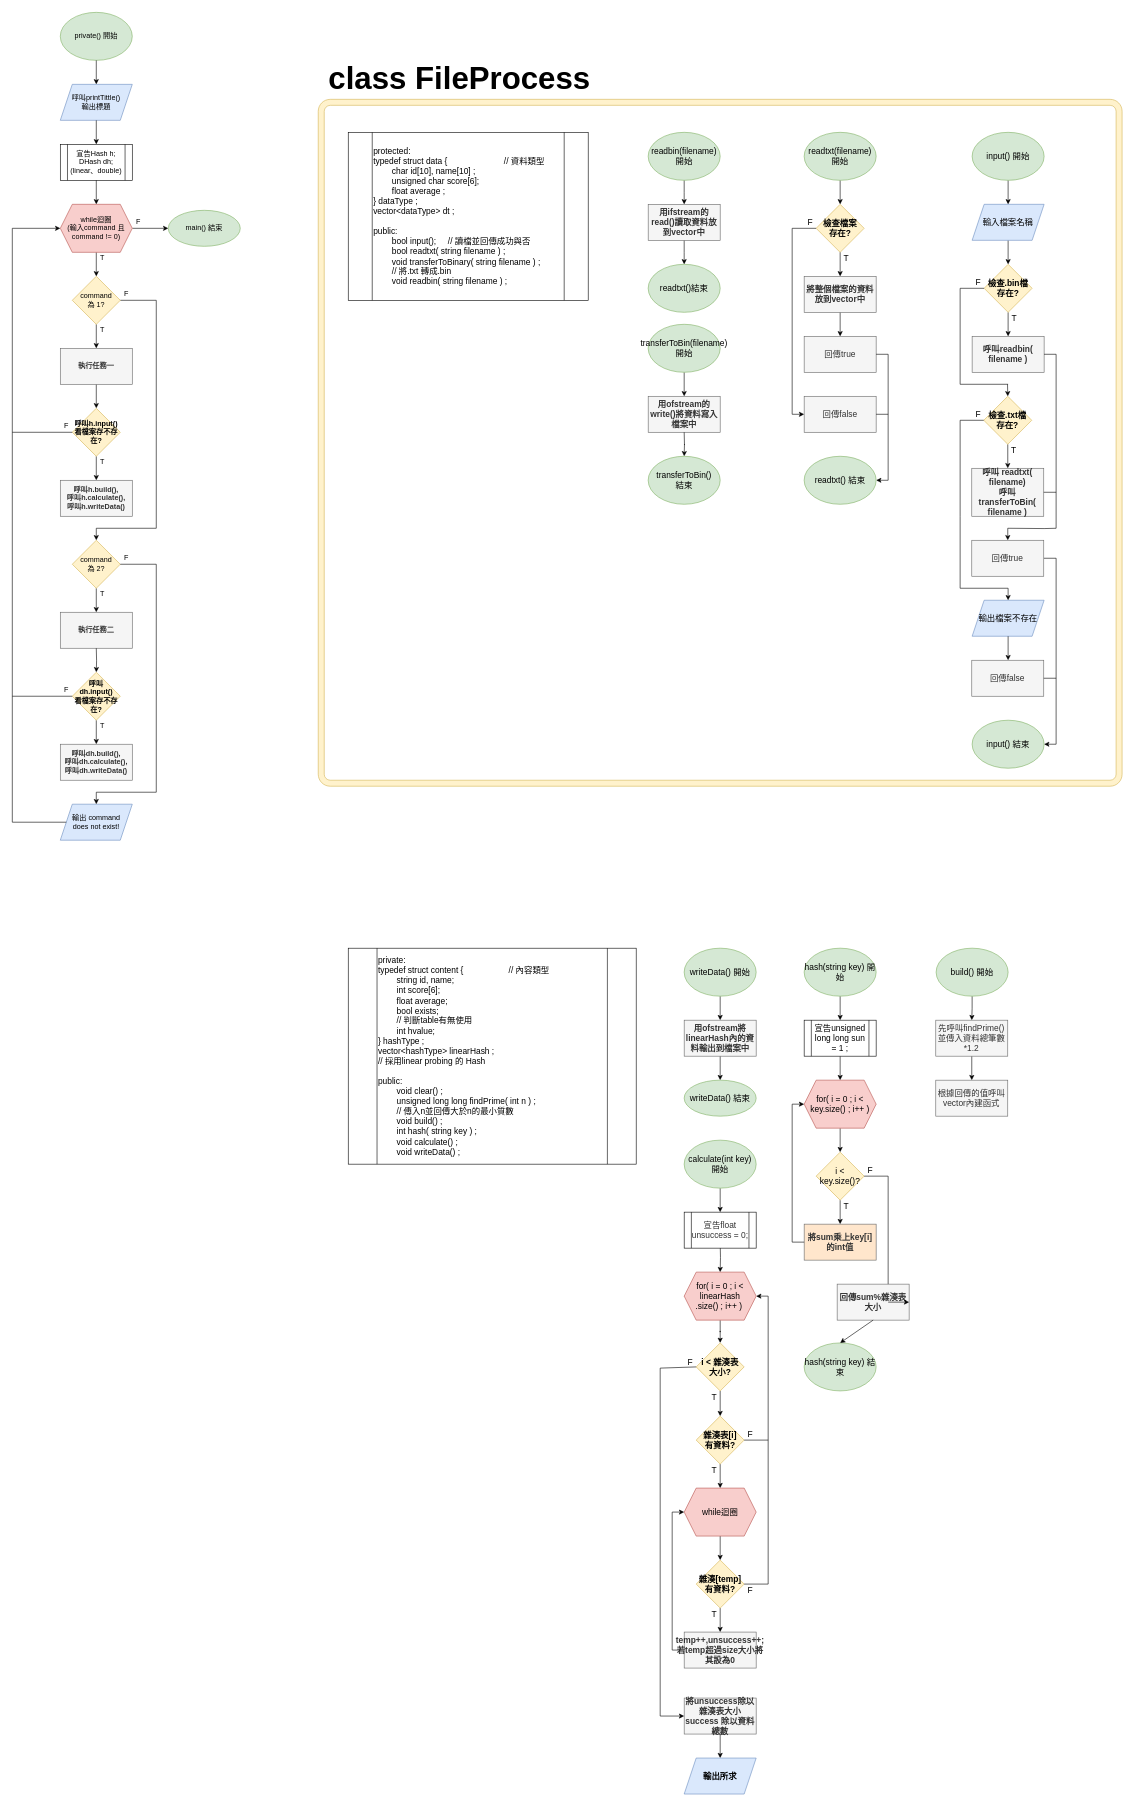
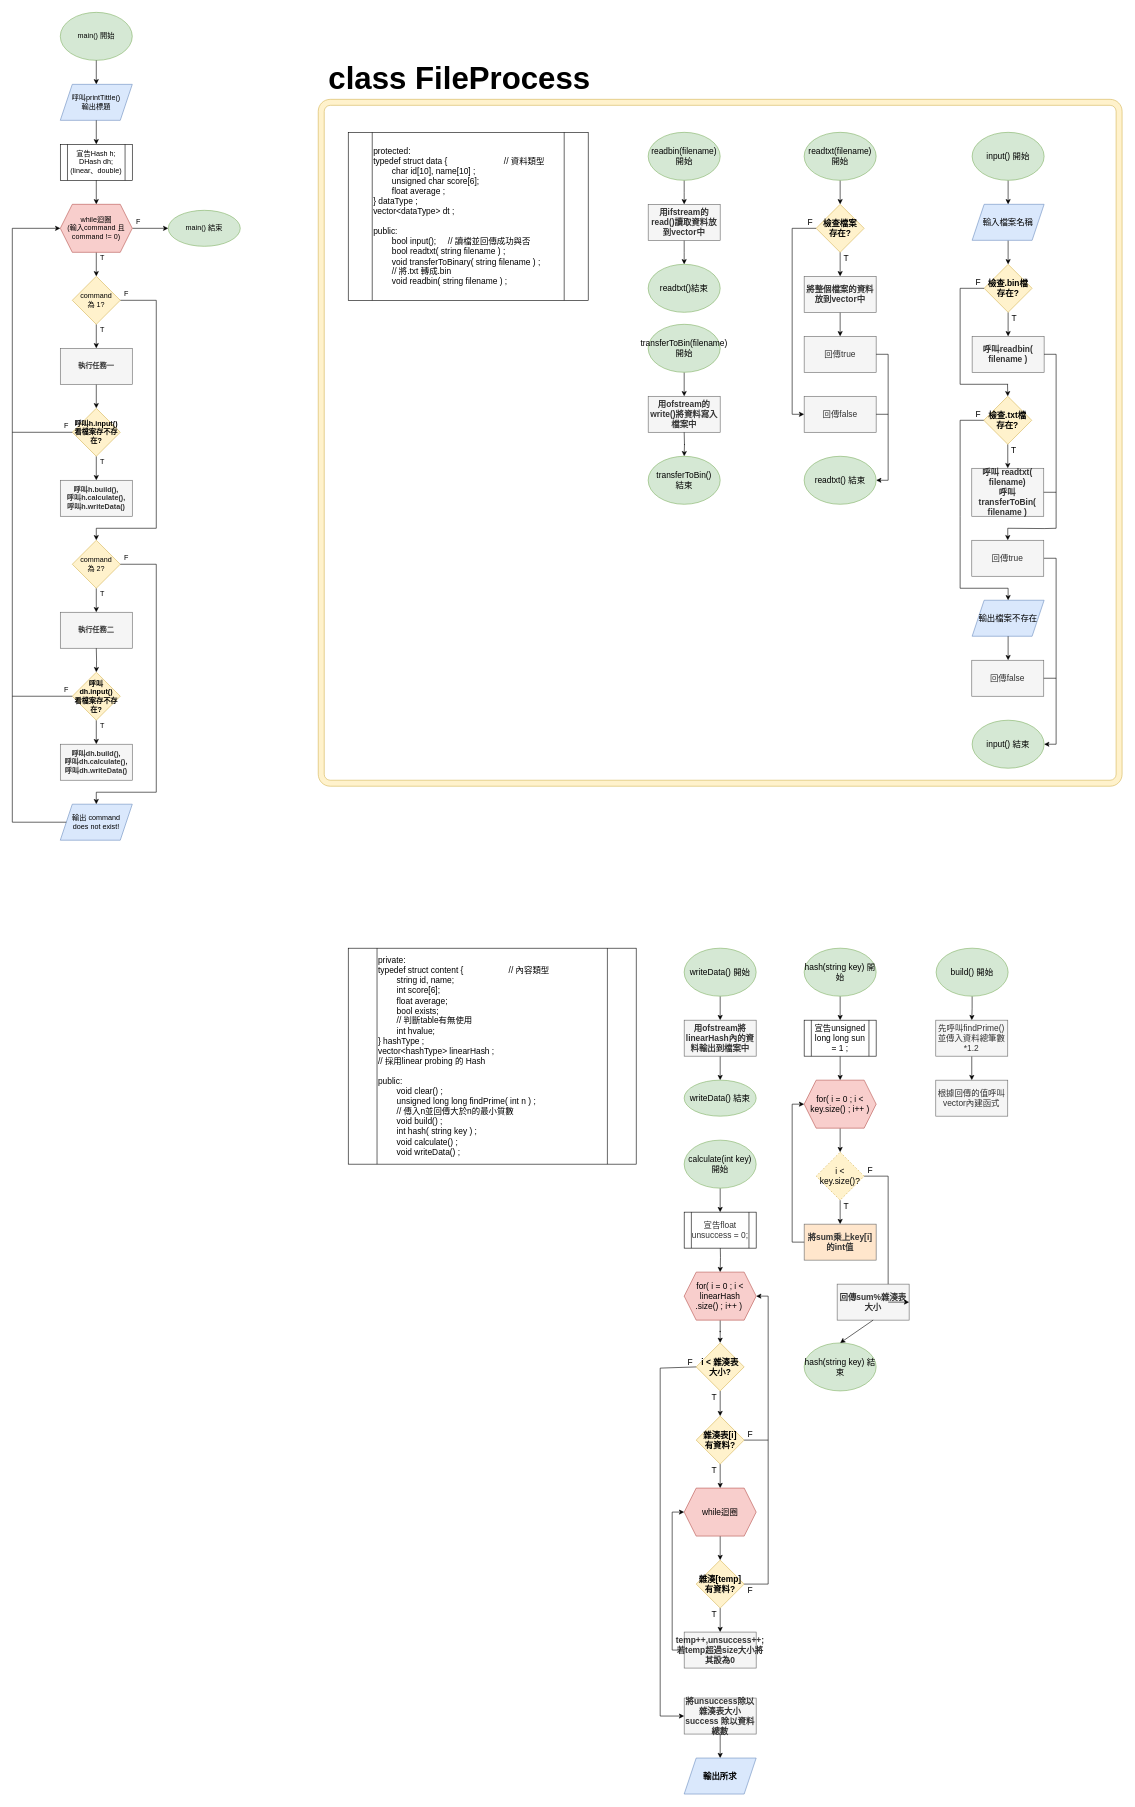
node "private() 開始": label "private() 開始" -> "main() 開始"
node "i < key.size()?": style solid -> dashed
